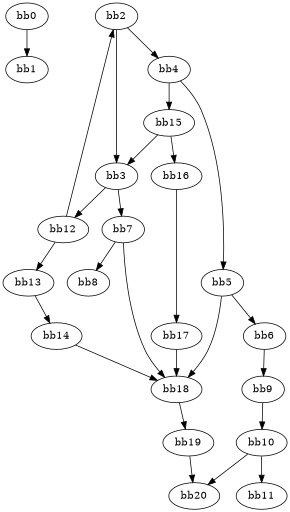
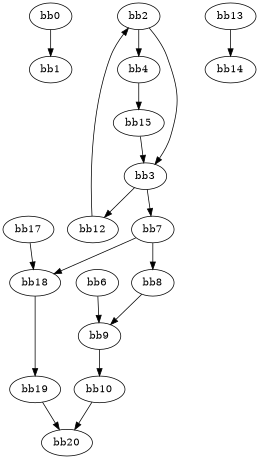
node "bb16": removed
edge "bb12" -> "bb13": removed
node "bb5": removed
edge "bb8" -> "bb9": added
edge "bb14" -> "bb18": removed
node "bb11": removed
